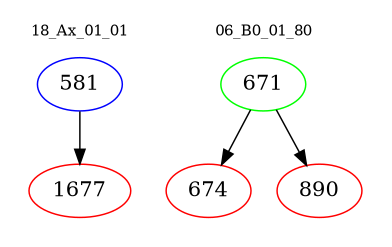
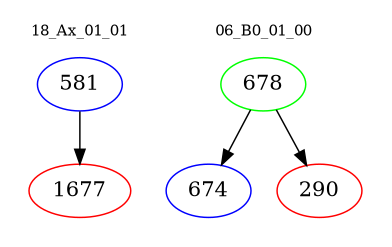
cluster "06_B0_01_80": label "06_B0_01_80" -> "06_B0_01_00"
node "671": label "671" -> "678"
node "674": color red -> blue
node "890": label "890" -> "290"
